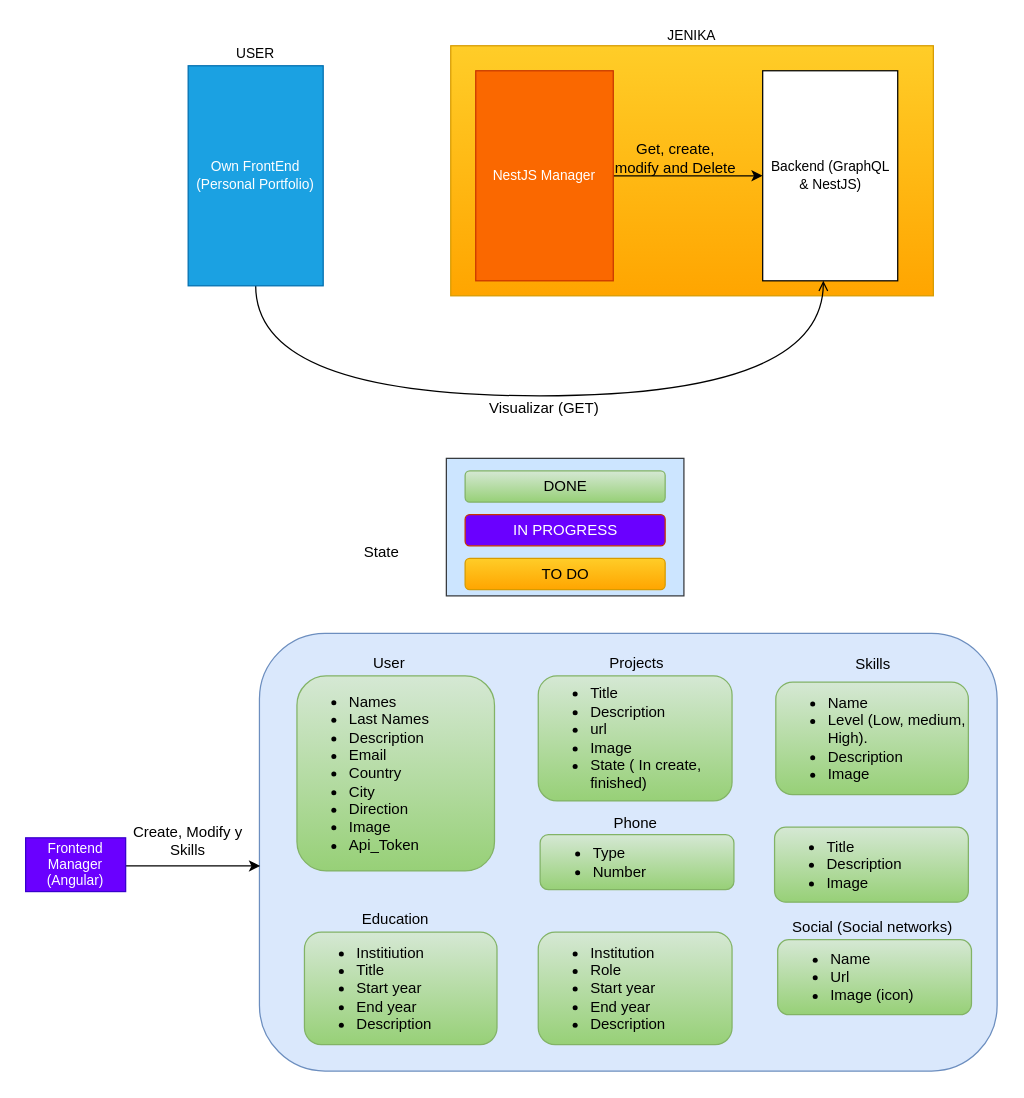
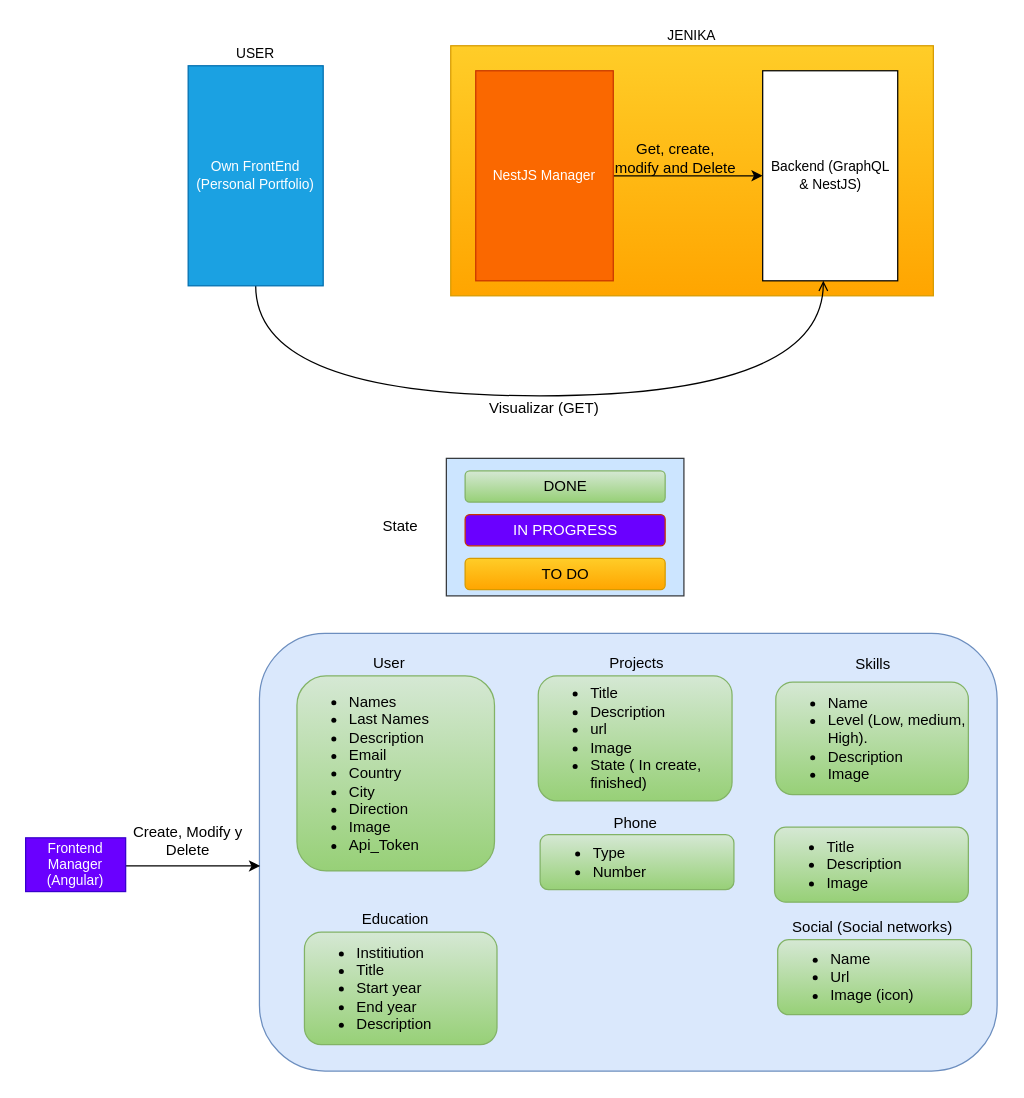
node "State": moved (382, 552) -> (401, 527)
node "Create, Modify y Skills": label "Create, Modify y Skills" -> "Create, Modify y Delete"
node "Institution Role Start year End year Description": removed
